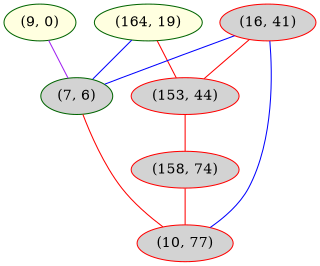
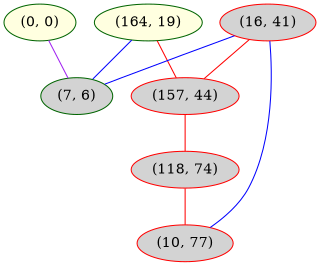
node "(9, 0)": label "(9, 0)" -> "(0, 0)"
node "(153, 44)": label "(153, 44)" -> "(157, 44)"
node "(158, 74)": label "(158, 74)" -> "(118, 74)"
edge "(7, 6)" -- "(10, 77)": removed
